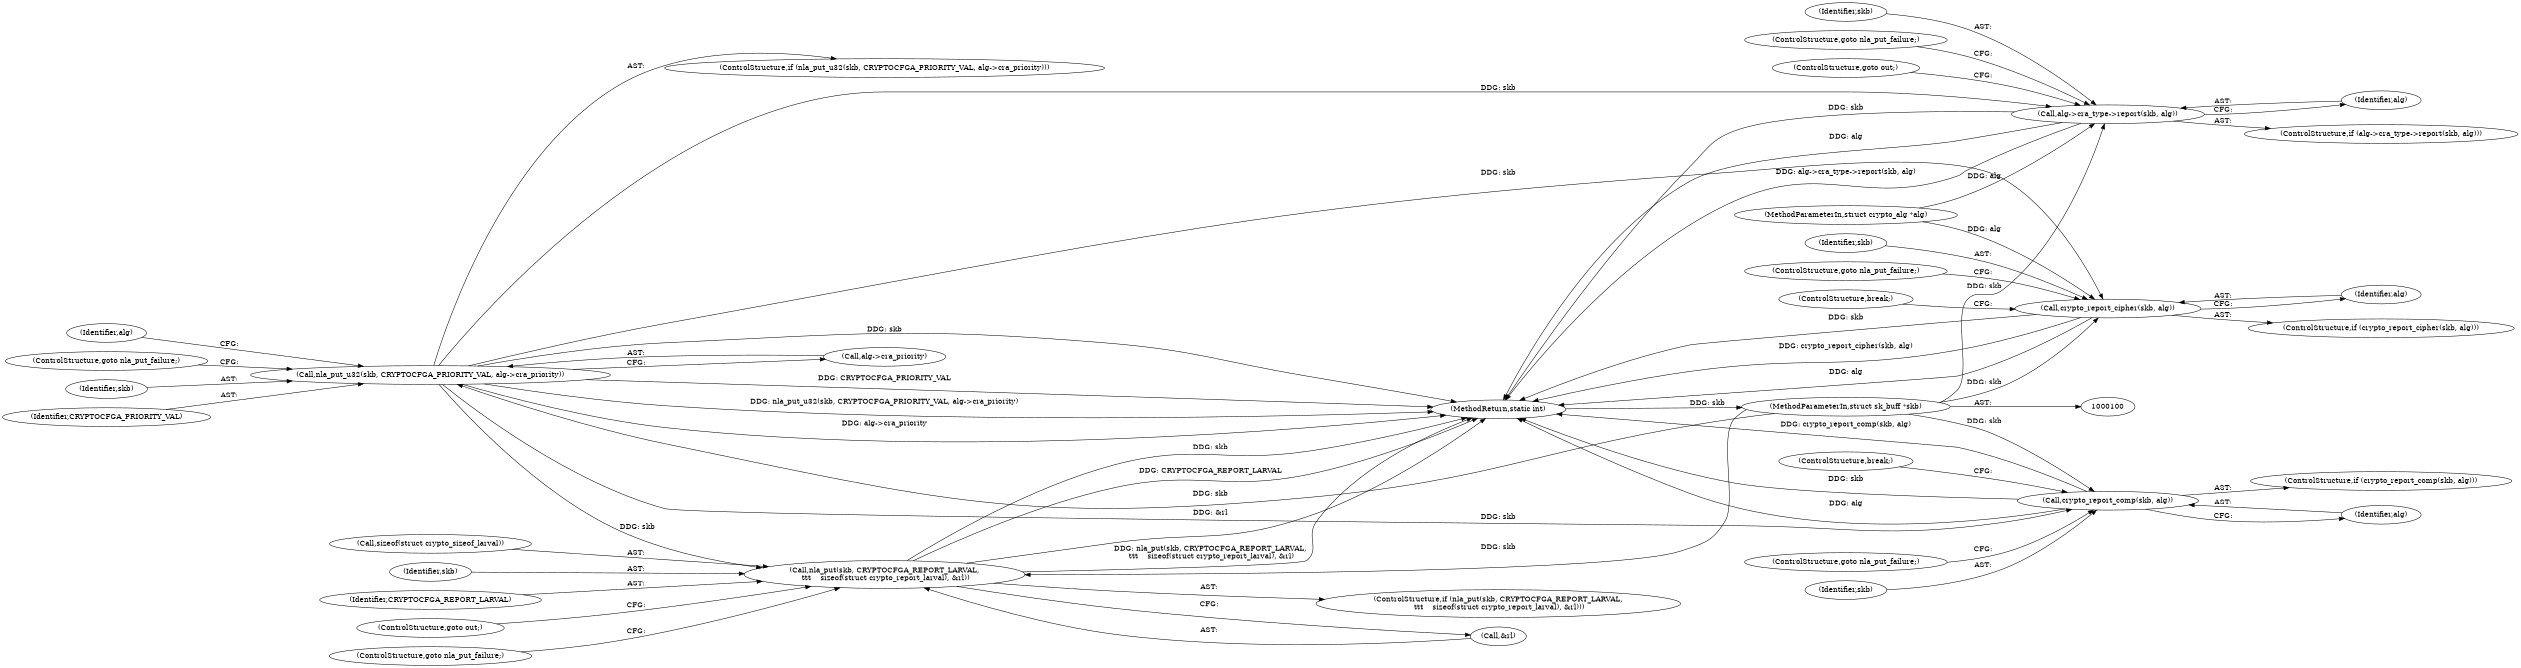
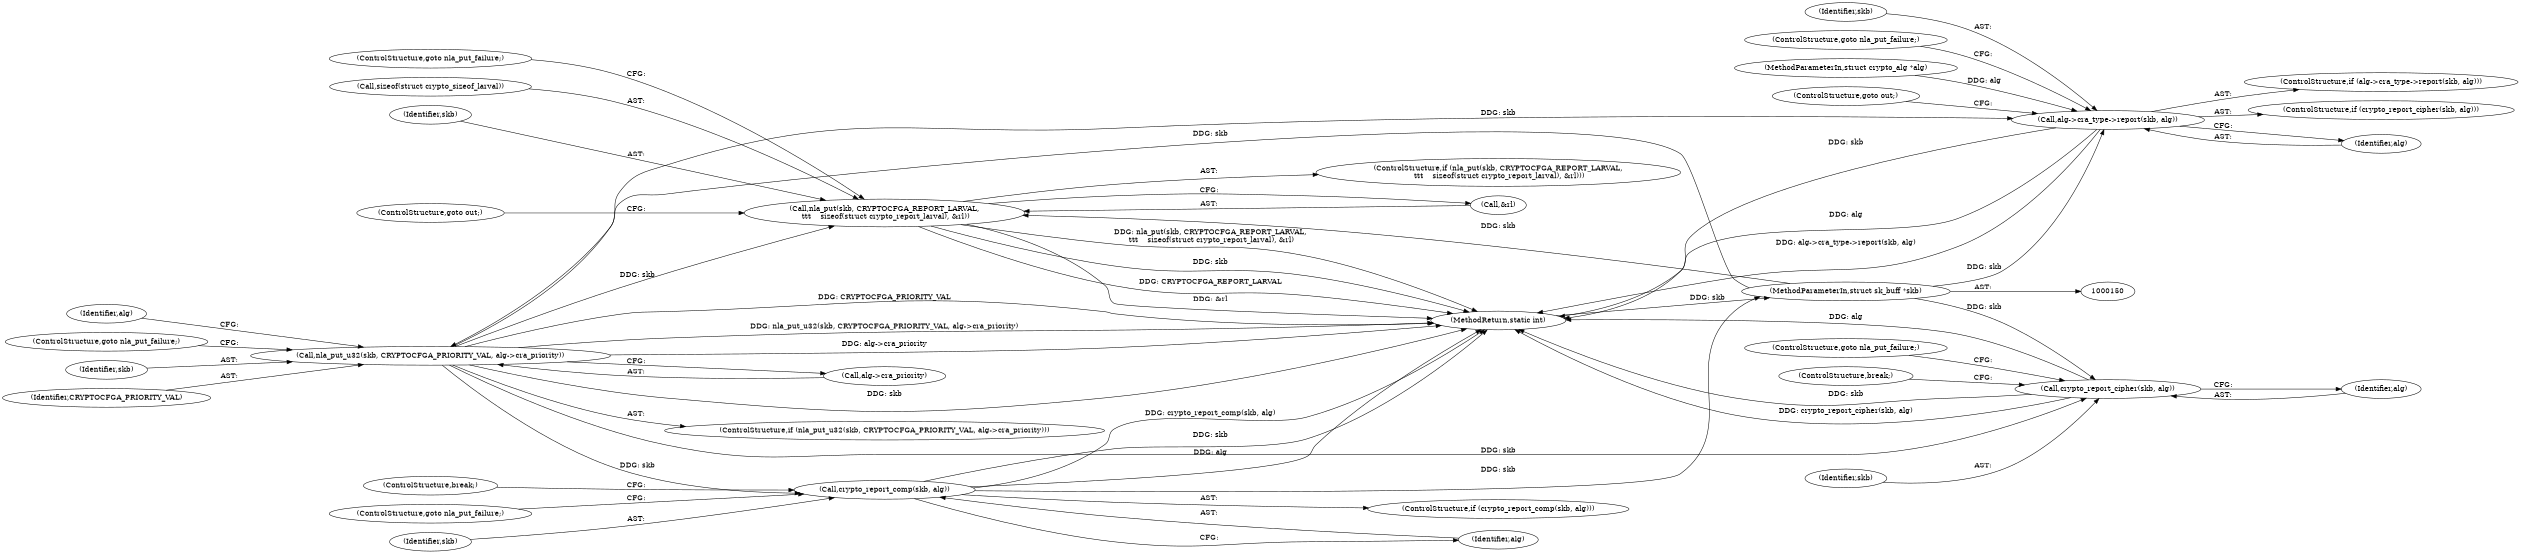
edge "(MethodParameterIn,struct crypto_alg *alg)" -> "(Call,crypto_report_cipher(skb, alg))": removed, label "DDG: alg"
edge "(Call,crypto_report_cipher(skb, alg))" -> "(ControlStructure,if (crypto_report_cipher(skb, alg)))": now "(Call,alg->cra_type->report(skb, alg))" -> "(ControlStructure,if (crypto_report_cipher(skb, alg)))"
node "1000100": label "1000100" -> "1000150"
edge "(MethodParameterIn,struct sk_buff *skb)" -> "(Call,crypto_report_comp(skb, alg))": reversed
node "(Identifier,CRYPTOCFGA_REPORT_LARVAL)": removed
